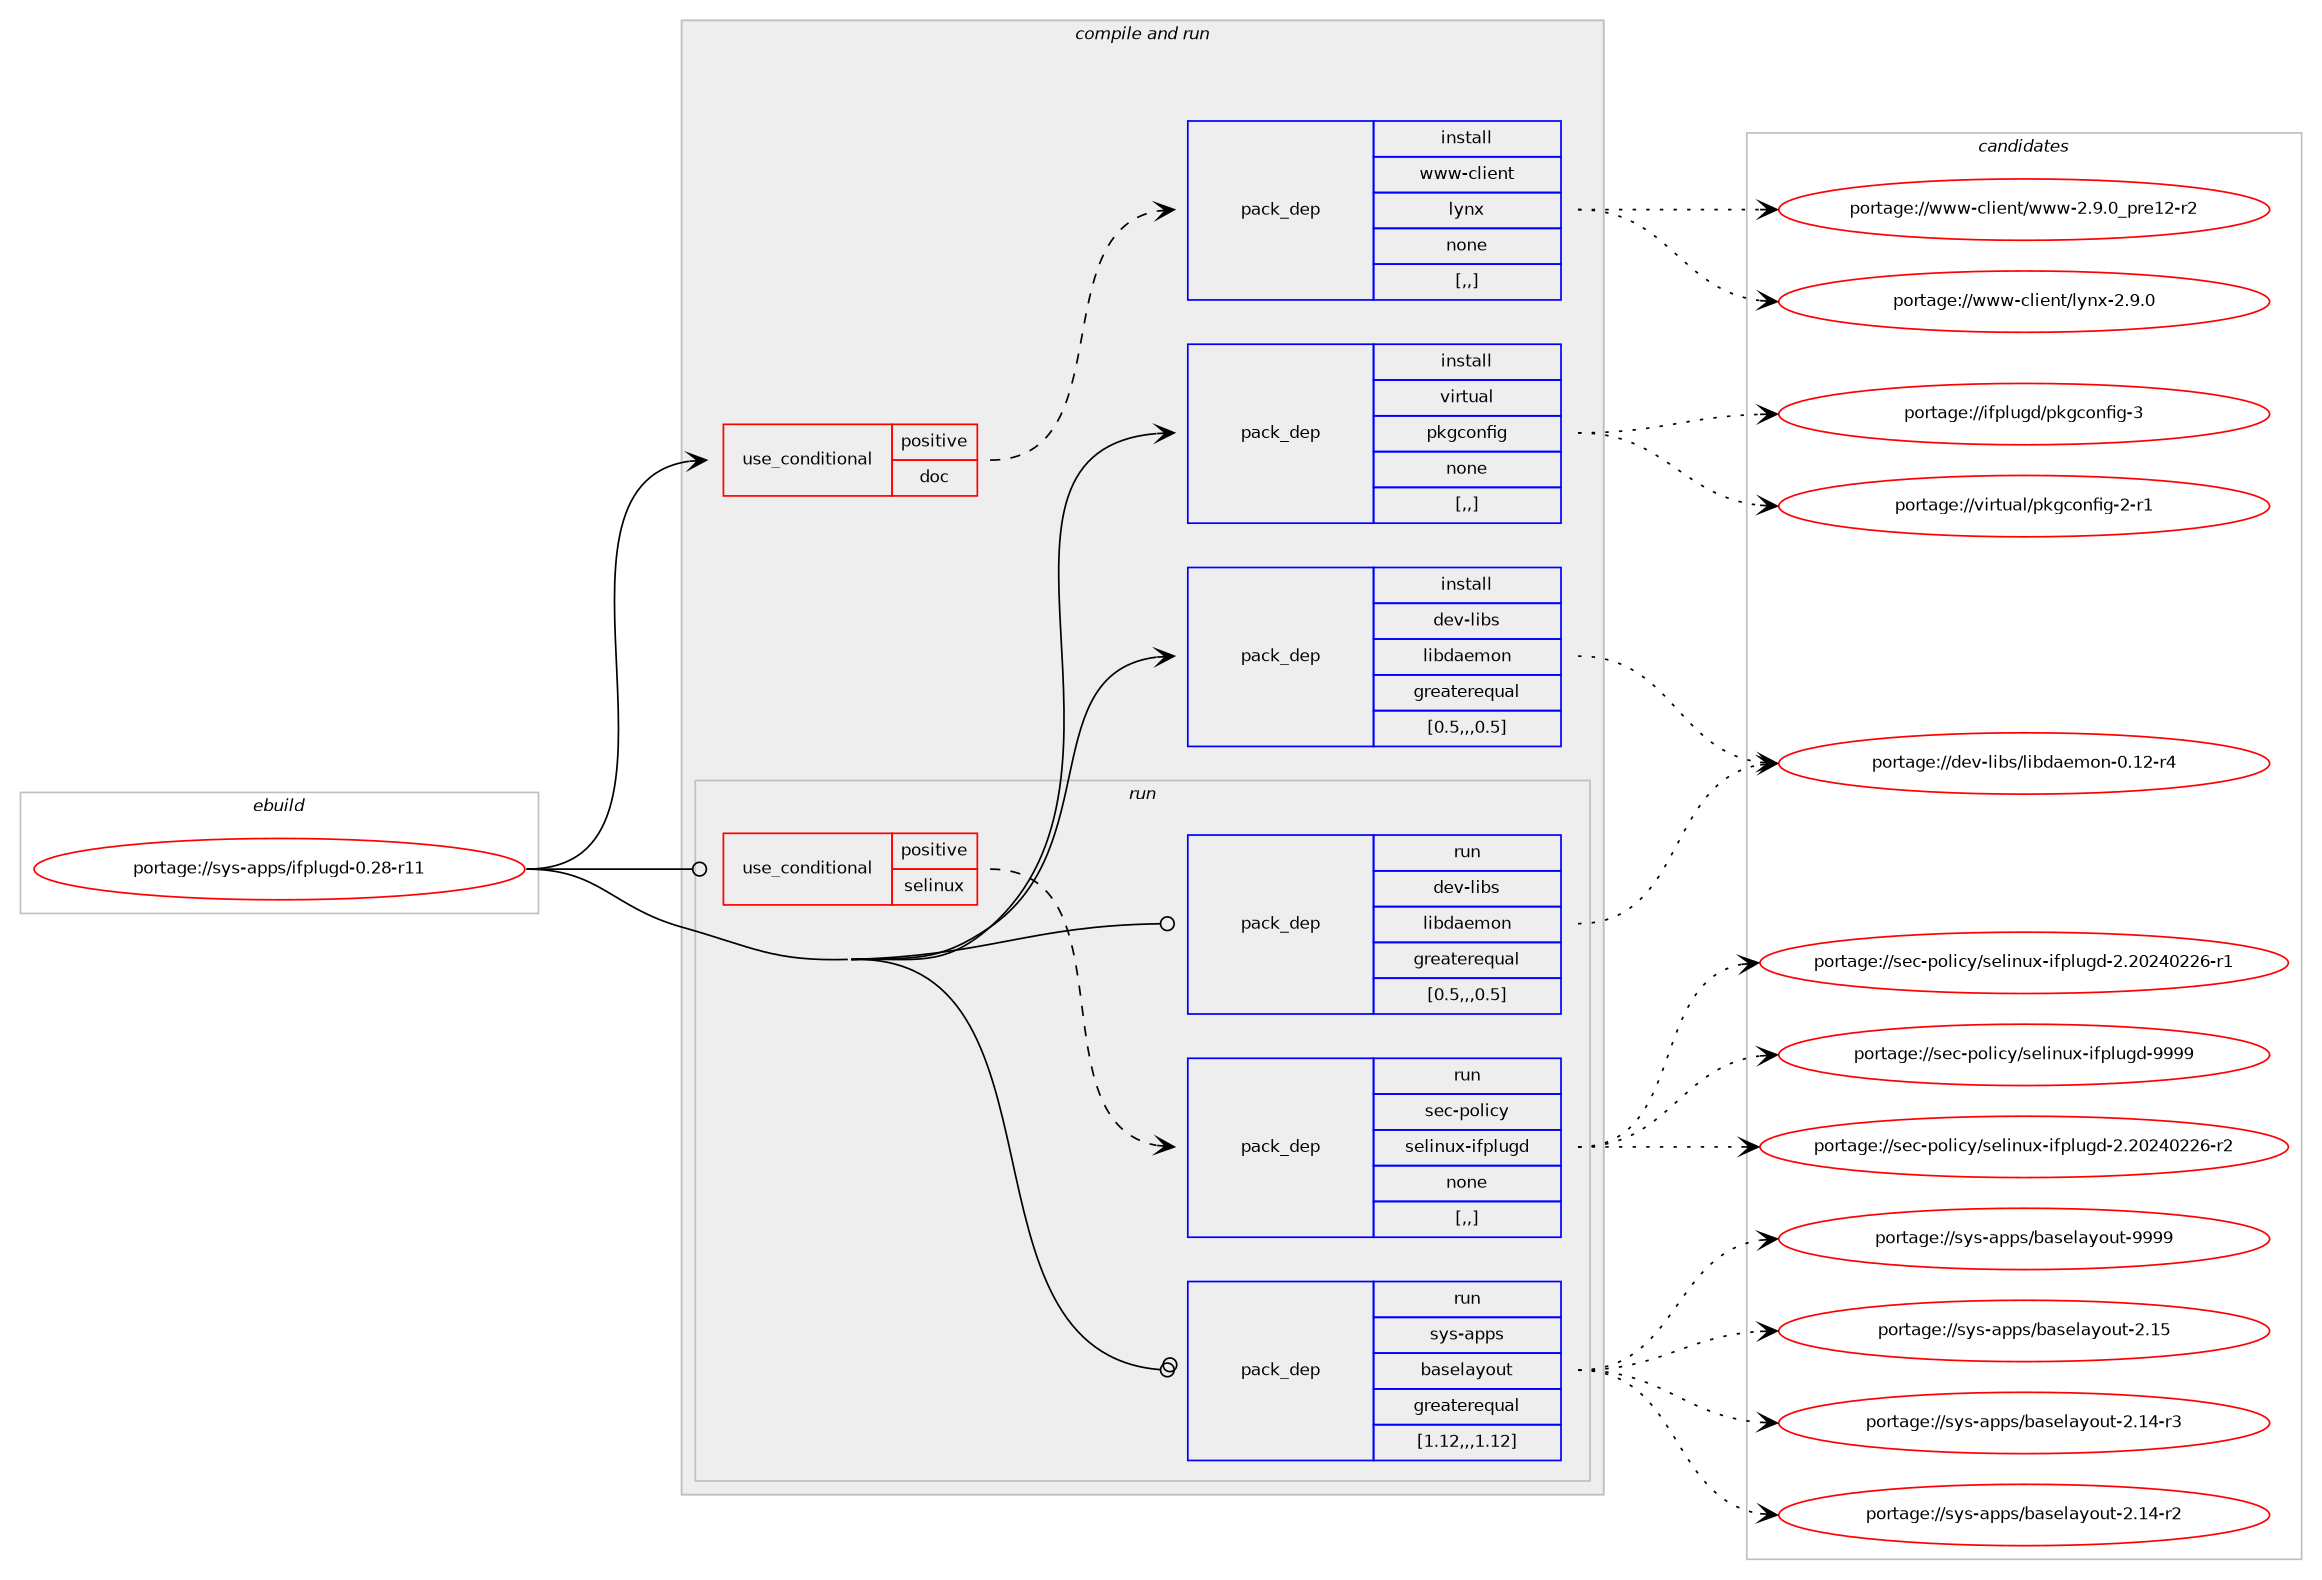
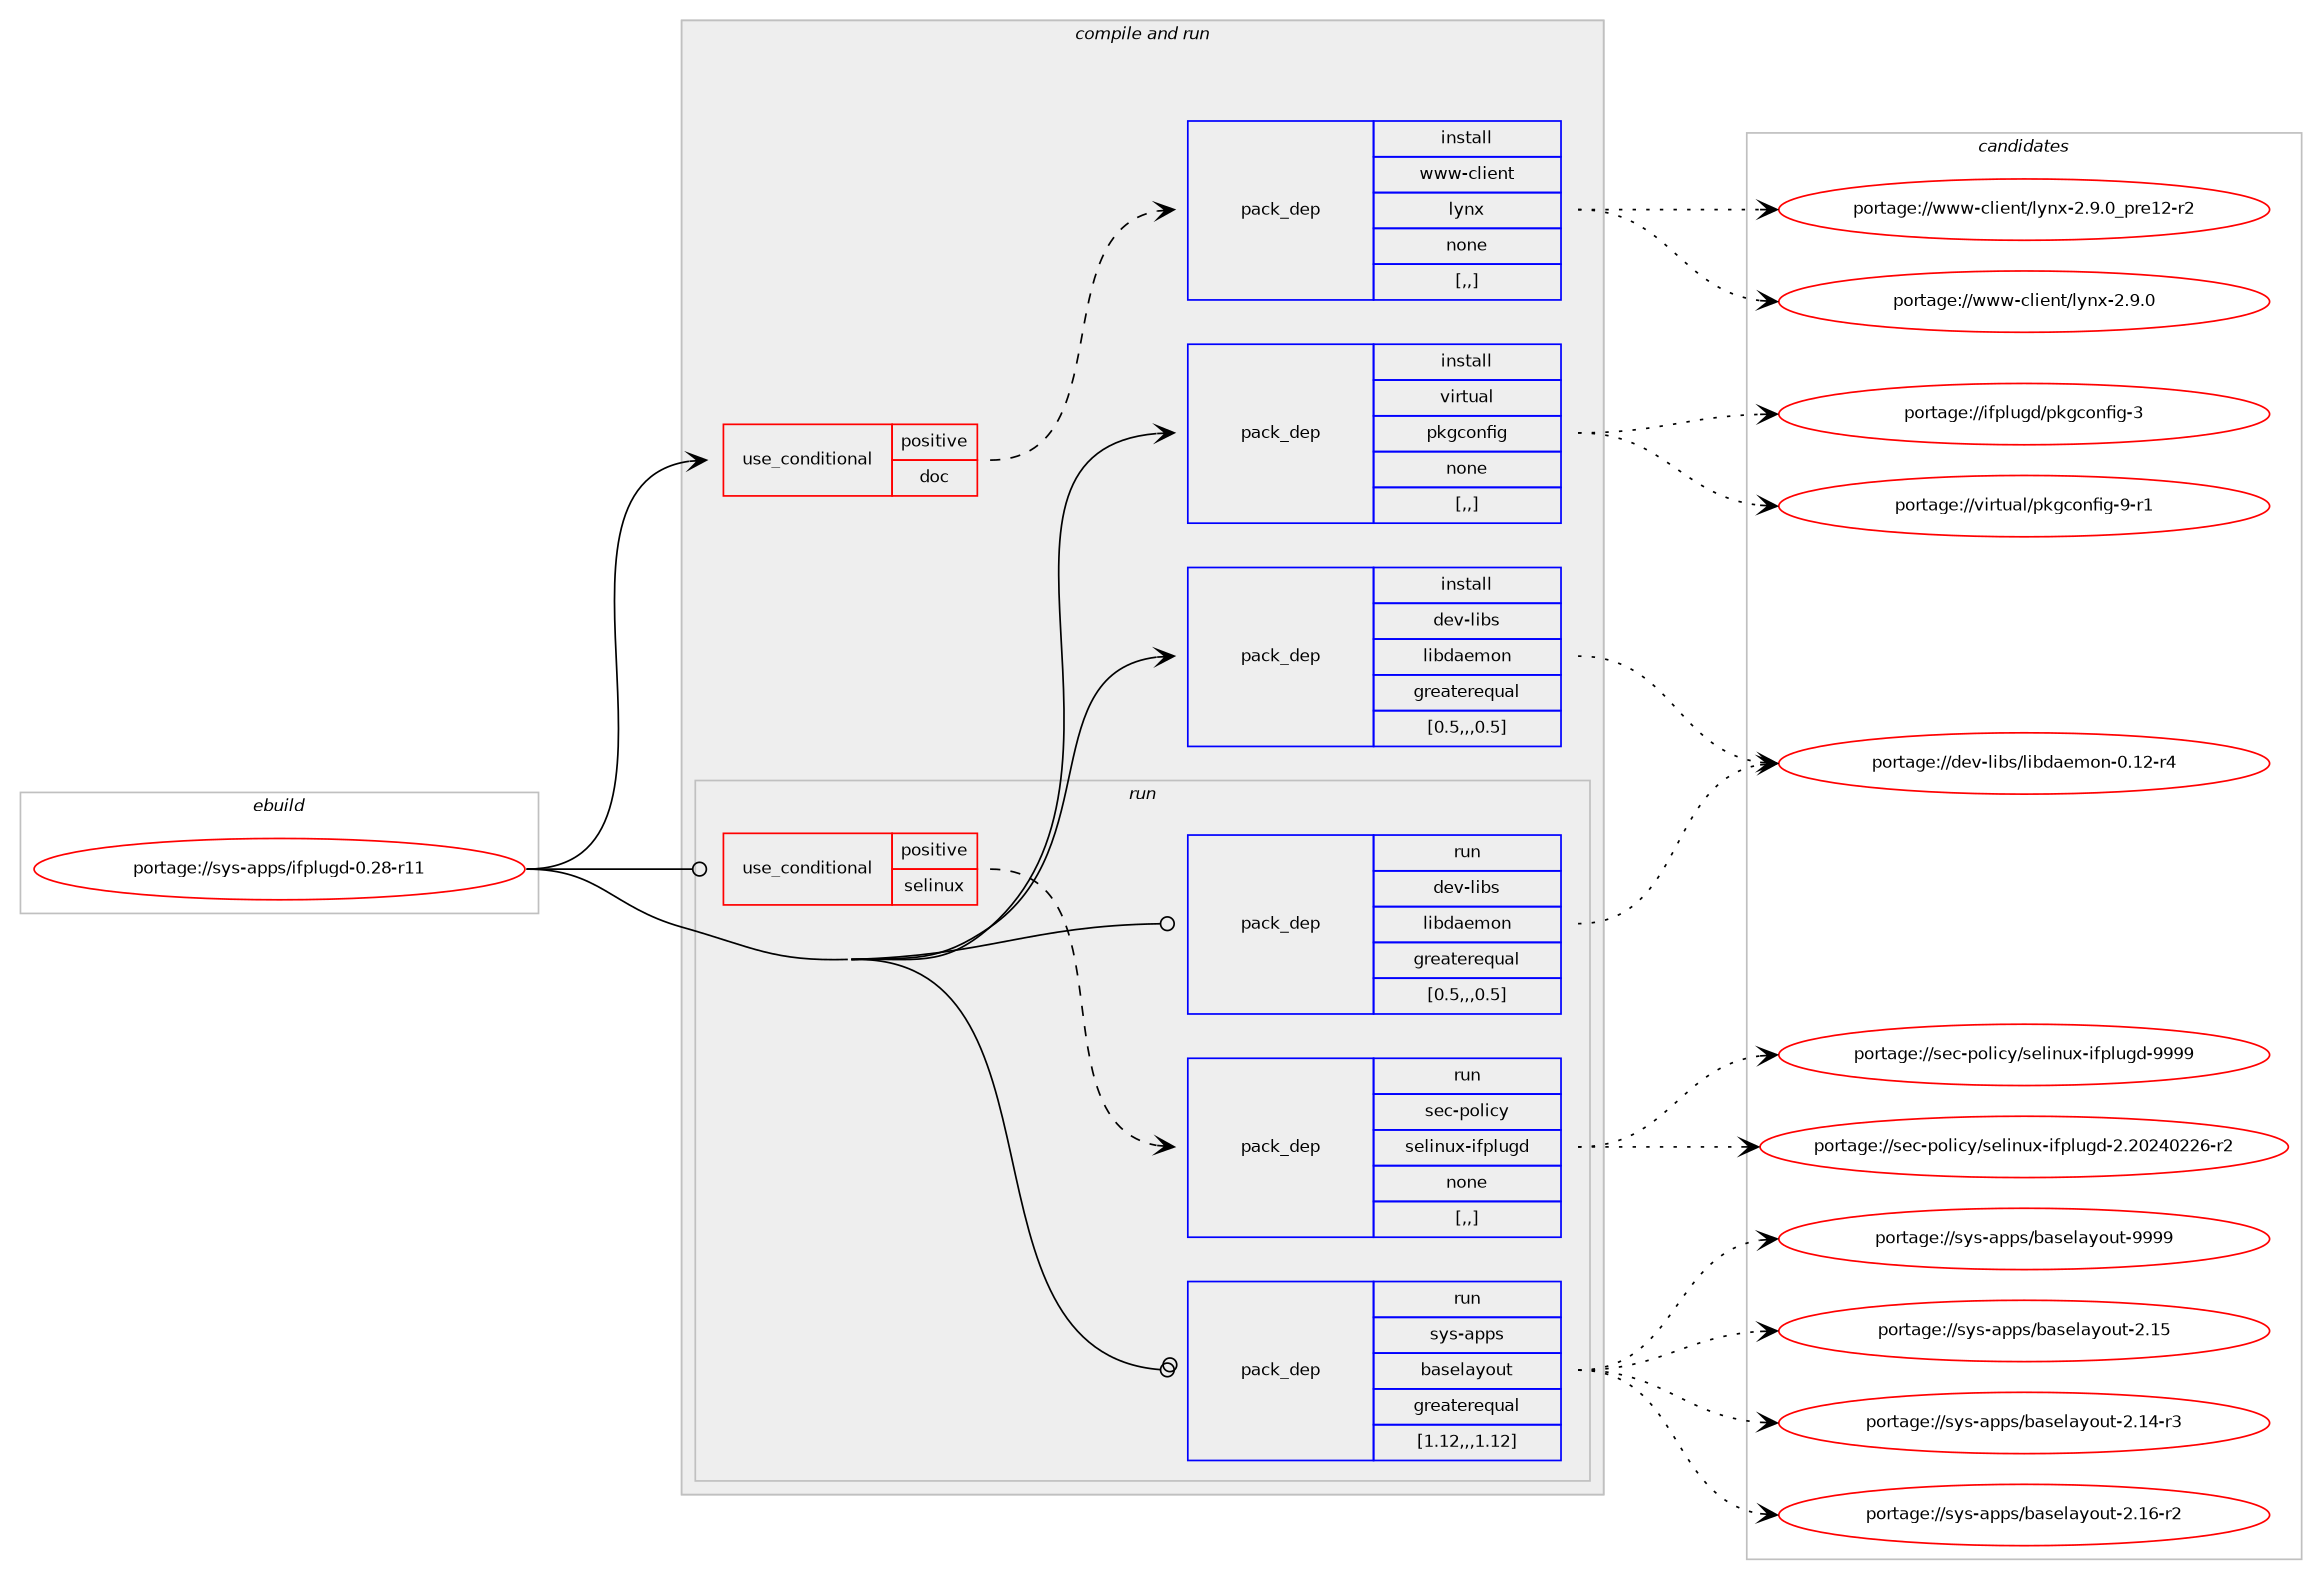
node "portage://www-client/www-2.9.0_pre12-r2": label "portage://www-client/www-2.9.0_pre12-r2" -> "portage://www-client/lynx-2.9.0_pre12-r2"
node "portage://virtual/pkgconfig-2-r1": label "portage://virtual/pkgconfig-2-r1" -> "portage://virtual/pkgconfig-9-r1"
node "portage://sec-policy/selinux-ifplugd-2.20240226-r1": removed
node "portage://sys-apps/baselayout-2.14-r2": label "portage://sys-apps/baselayout-2.14-r2" -> "portage://sys-apps/baselayout-2.16-r2"
